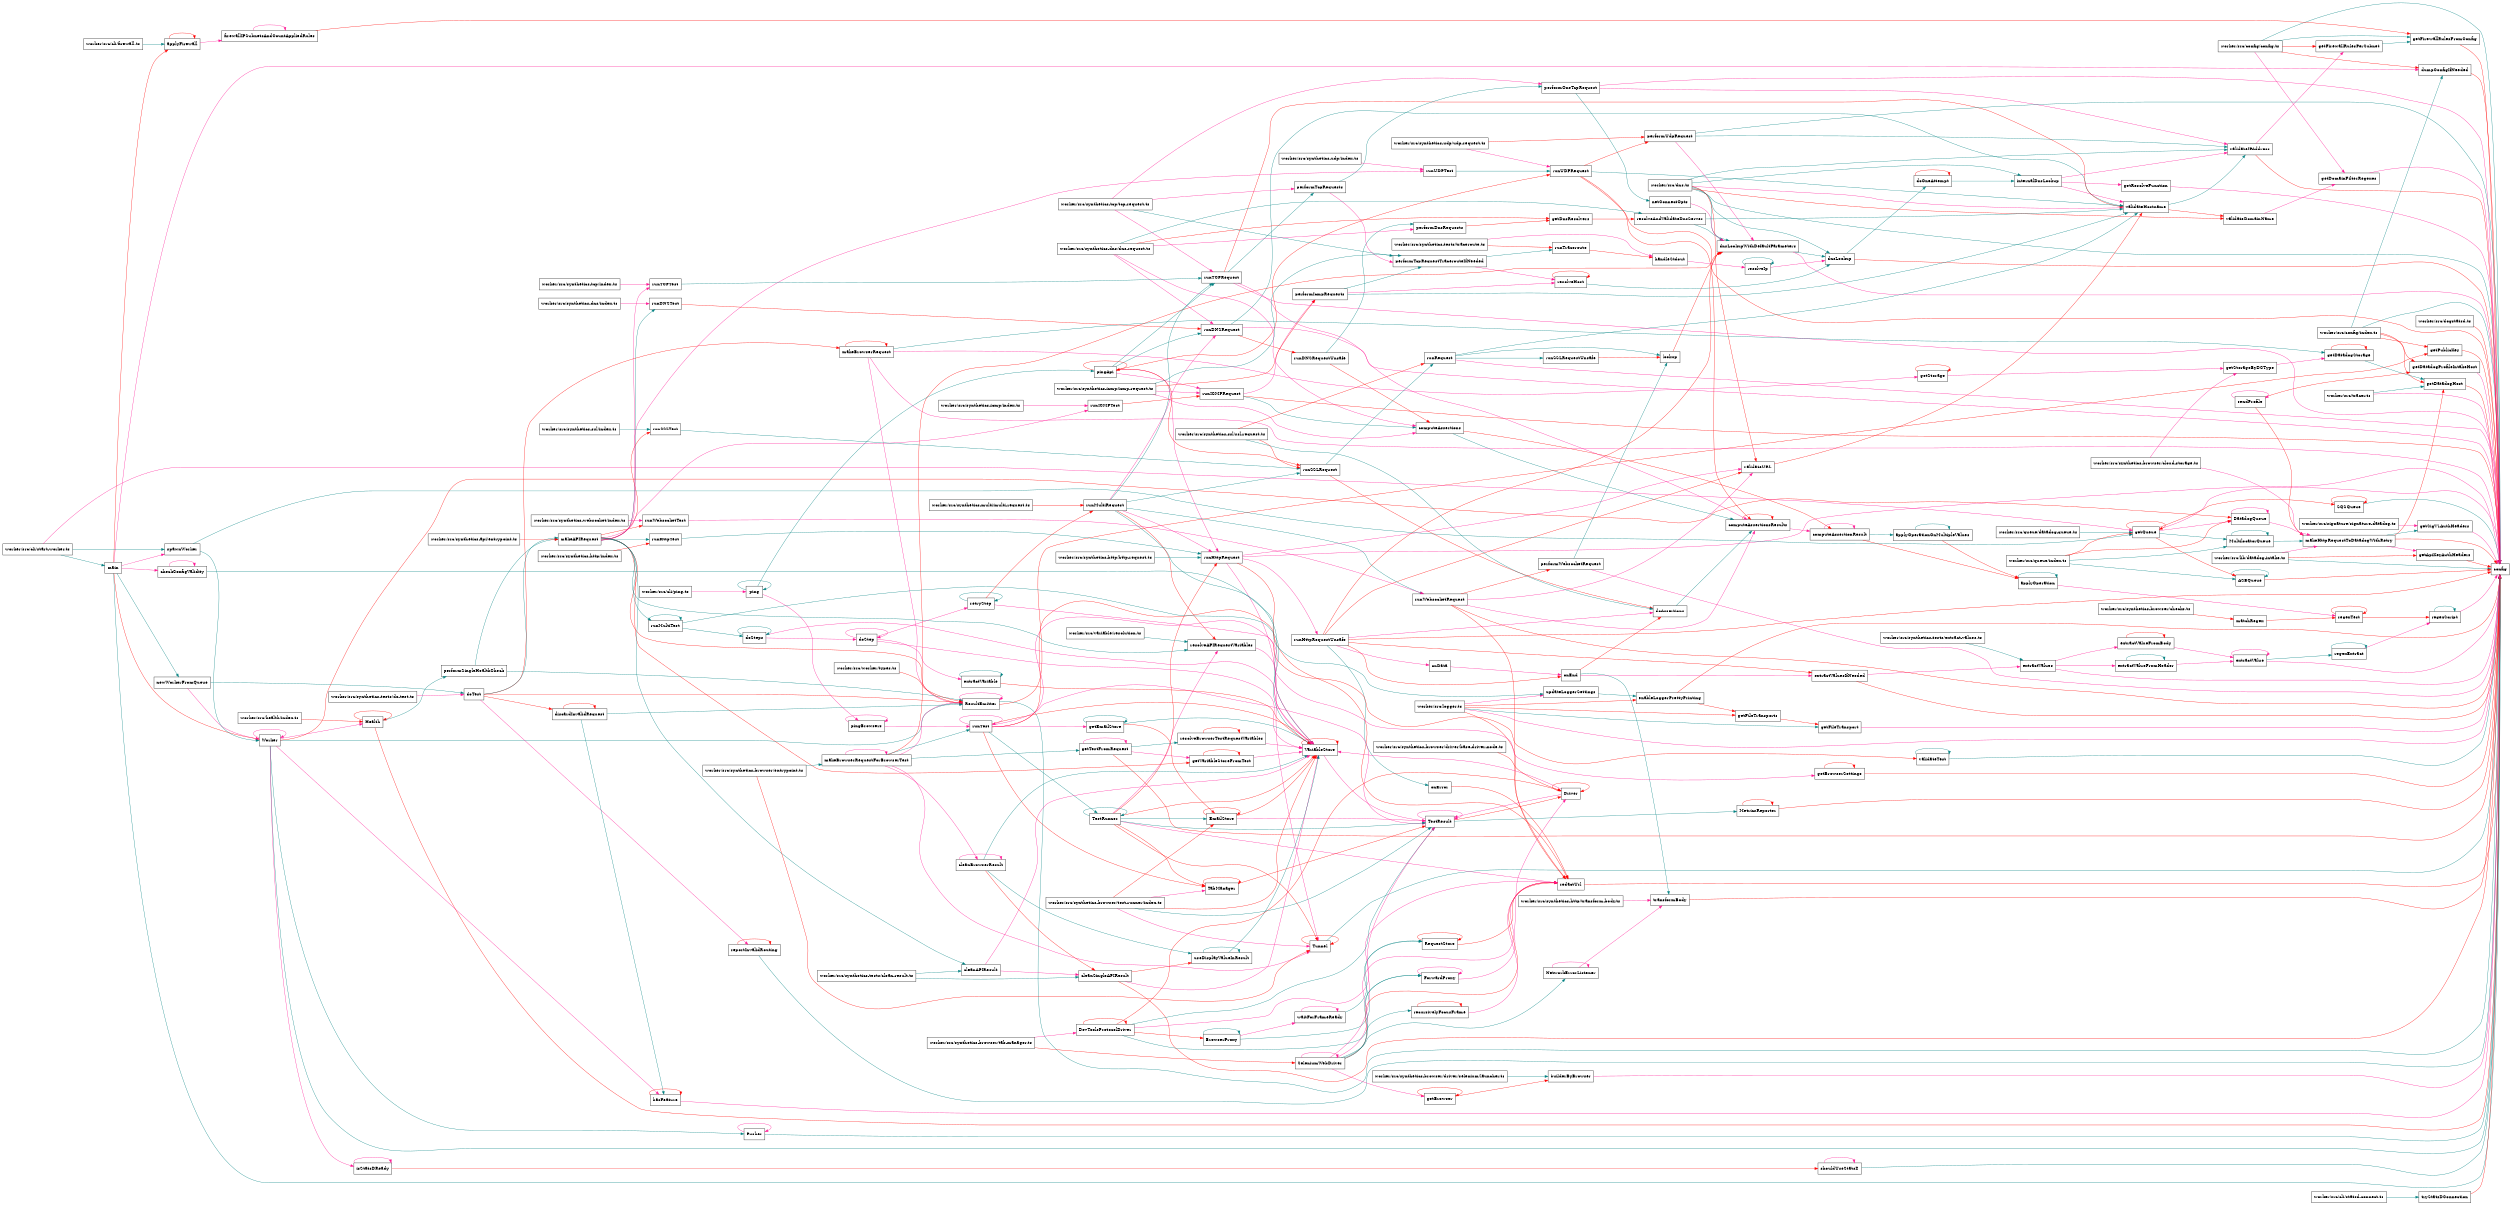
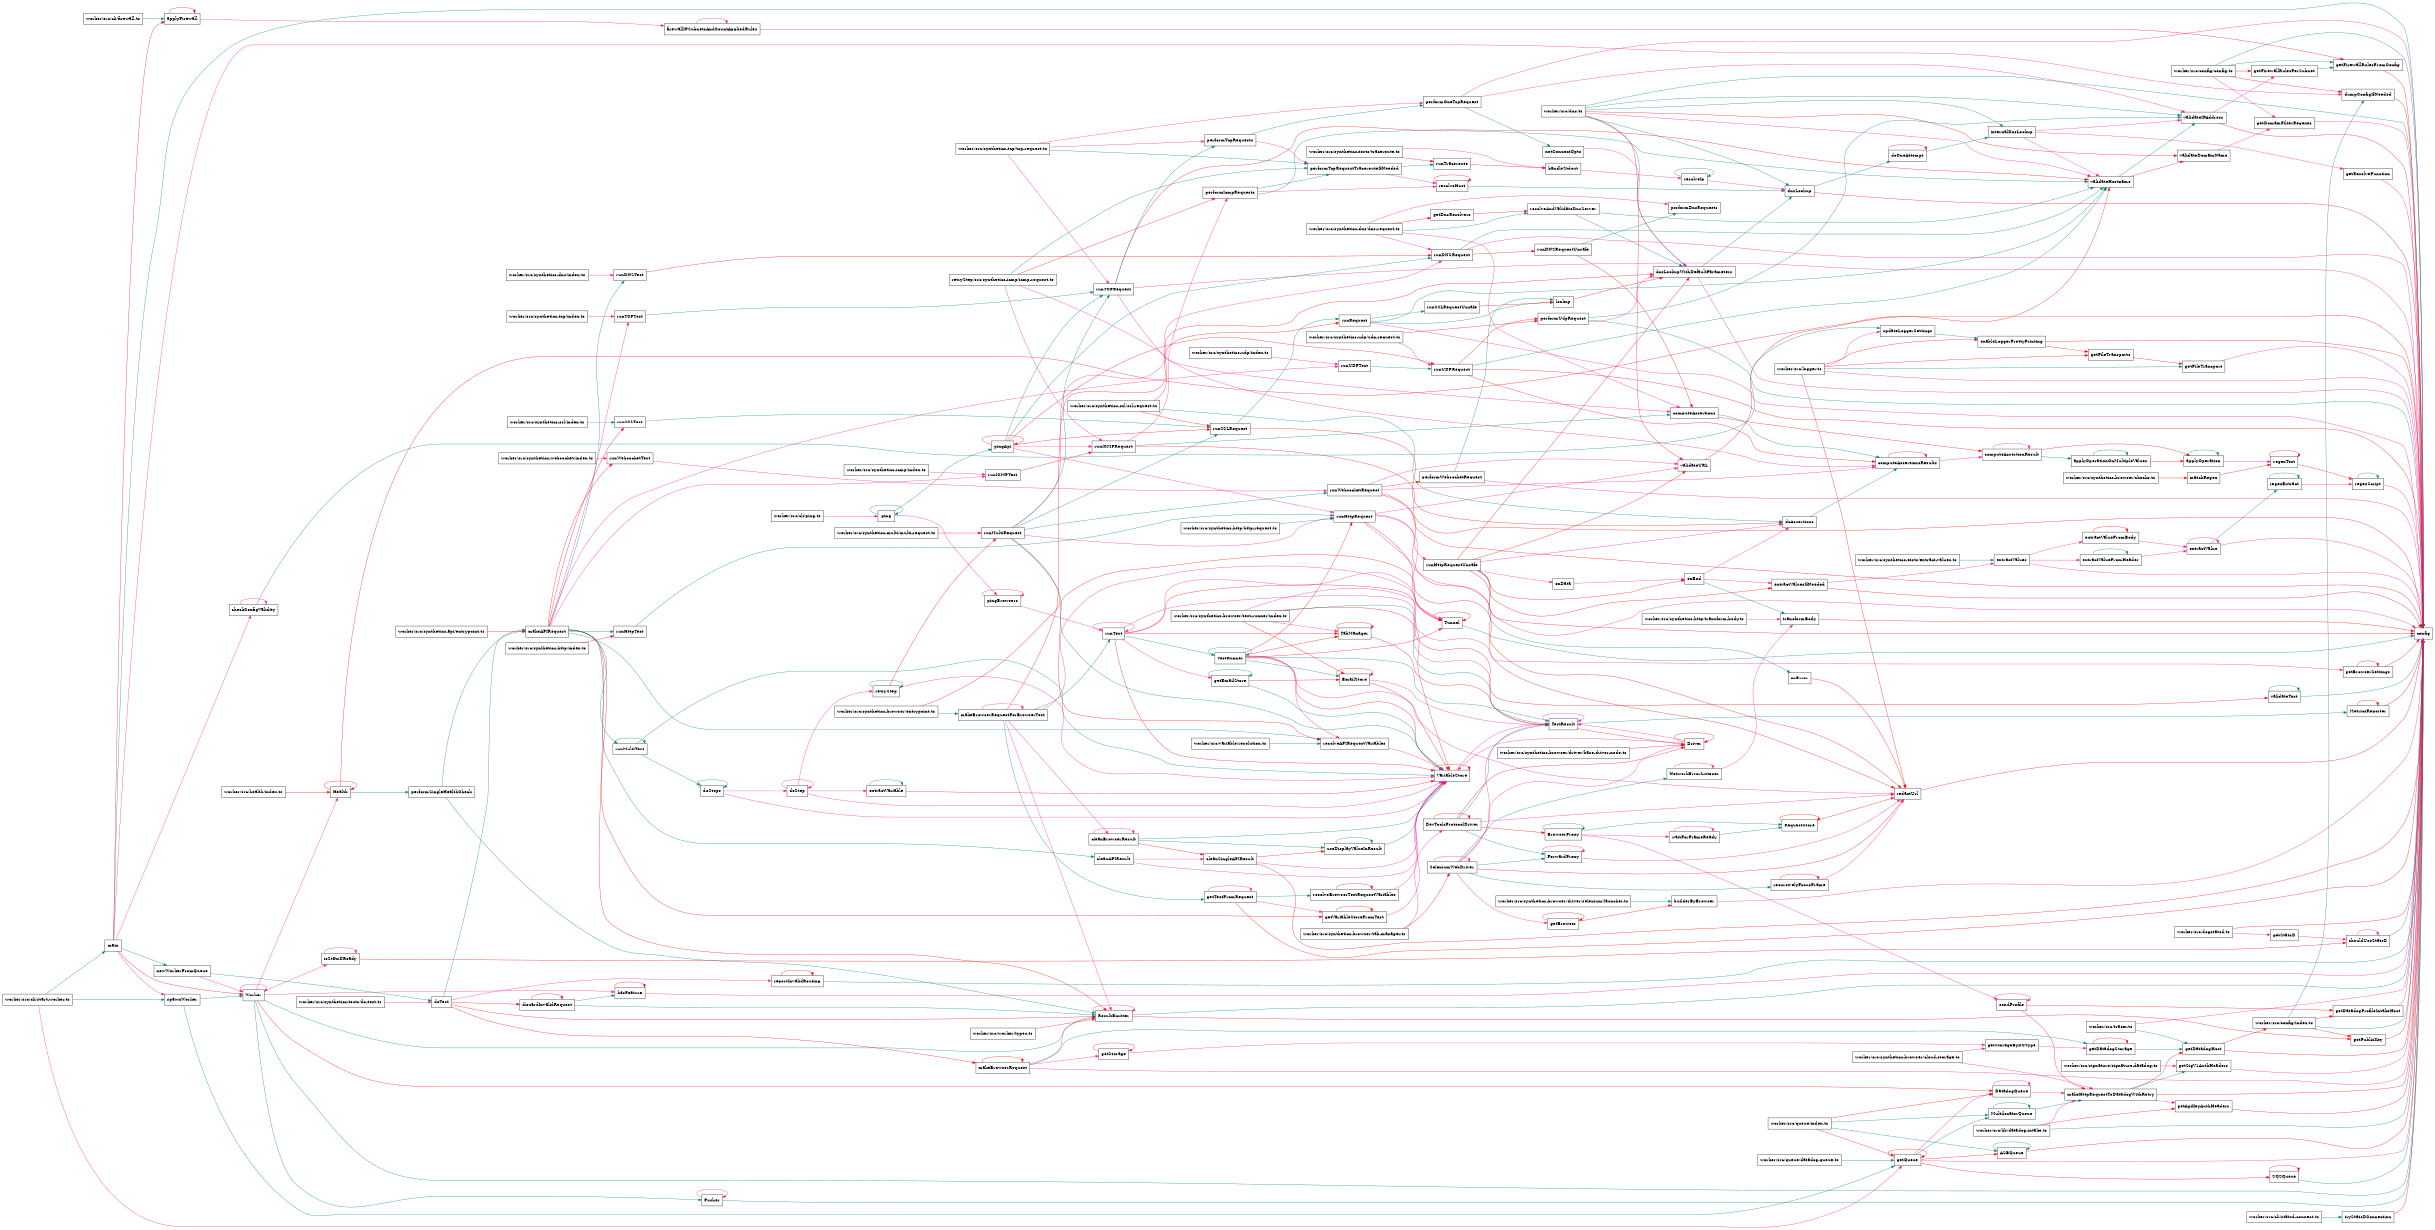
edge "performDnsRequests" -> "getDnsResolvers": removed
edge "worker/src/config/index.ts" -> "getDatadogHost": reversed
node "worker/src/synthetics-icmp/icmp-request.ts": label "worker/src/synthetics-icmp/icmp-request.ts" -> "retryStep/src/synthetics-icmp/icmp-request.ts"
edge "onEnd" -> "doAssertions": color red -> deeppink
edge "BrowserProxy" -> "sendProfile": added
node "getStatsD": added
node "worker/src/synthetics-tests/clean-result.ts": removed
